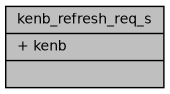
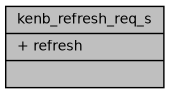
node "kenb_refresh_req_s": text "+ kenb" -> "+ refresh"
